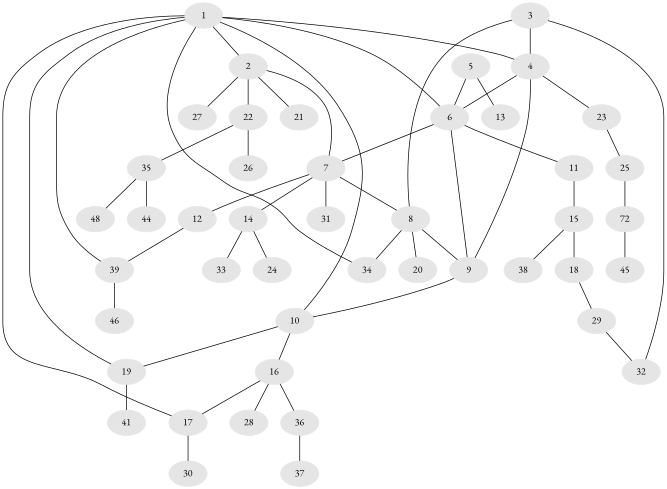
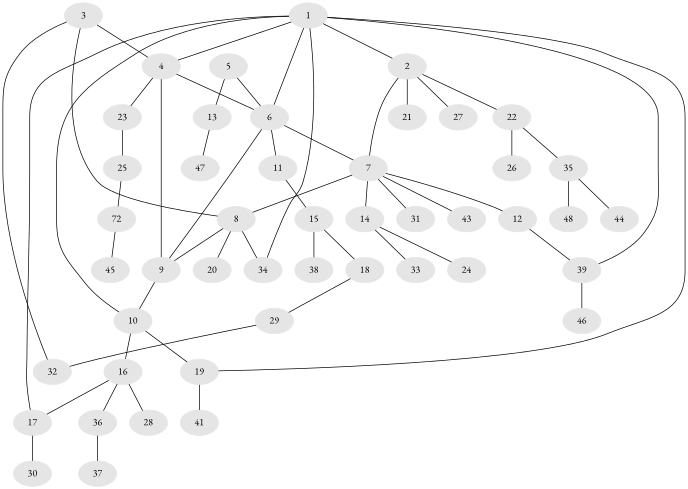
node "47": added
node "43": added
